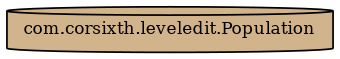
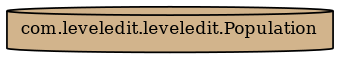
node "com.corsixth.leveledit.Population": label "com.corsixth.leveledit.Population" -> "com.leveledit.leveledit.Population"
